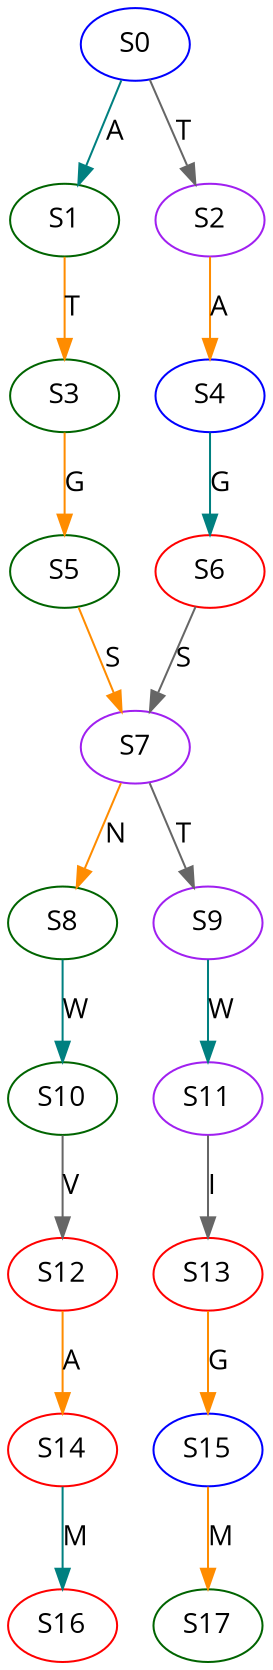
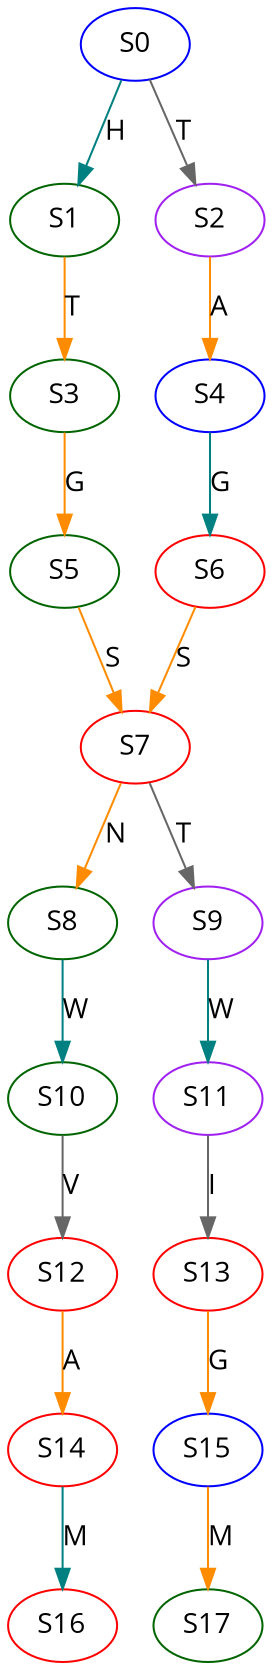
edge "S0" -> "S1": label "A" -> "H"
edge "S6" -> "S7": color gray40 -> darkorange
node "S7": color purple -> red
